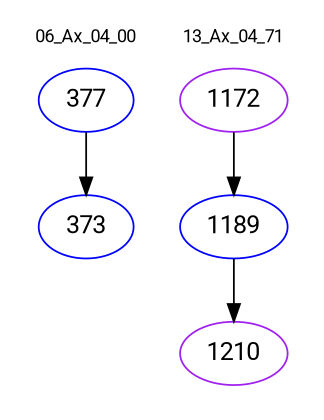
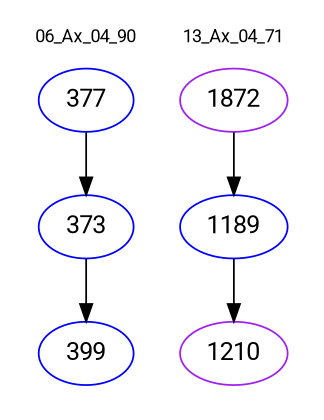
cluster "06_Ax_04_00": label "06_Ax_04_00" -> "06_Ax_04_90"
node "1172": label "1172" -> "1872"
node "399": added
